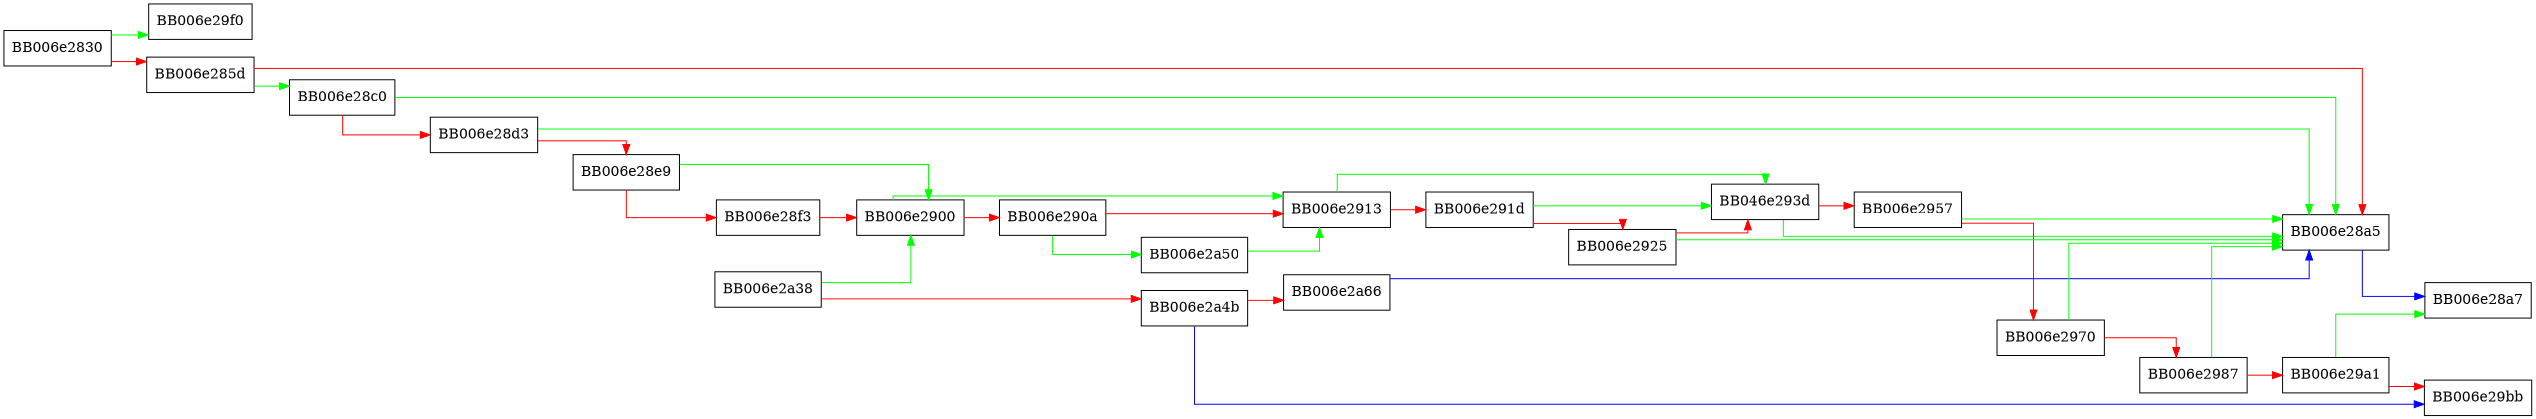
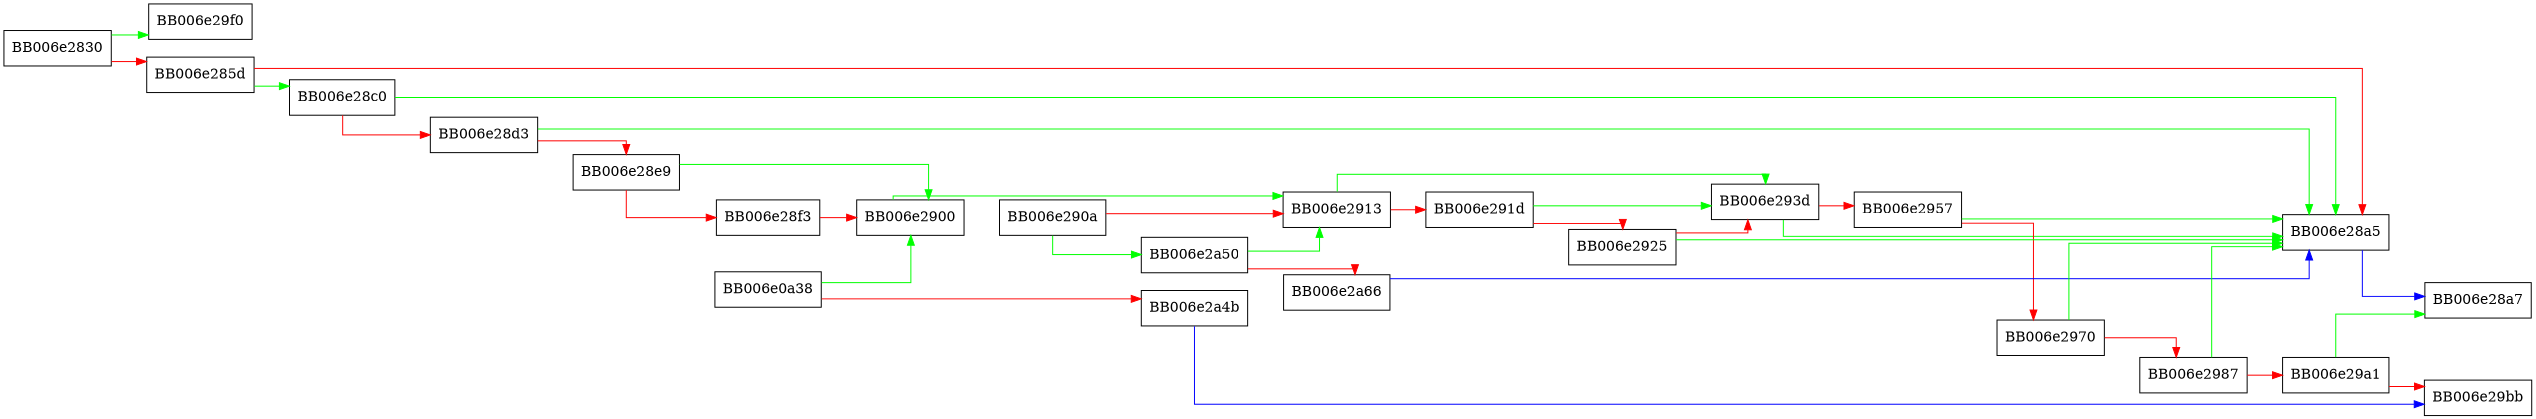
node "BB046e293d": label "BB046e293d" -> "BB006e293d"
edge "BB006e2900" -> "BB006e290a": removed
node "BB006e2a38": label "BB006e2a38" -> "BB006e0a38"
edge "BB006e2a4b" -> "BB006e2a66": now "BB006e2a50" -> "BB006e2a66"
